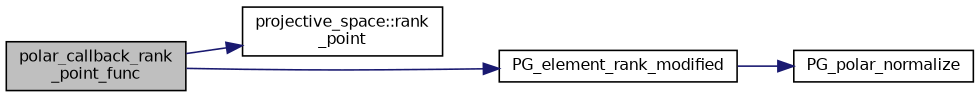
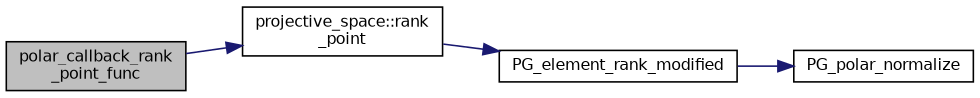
edge "polar_callback_rank _point_func" -> "PG_element_rank_modified": now "projective_space::rank _point" -> "PG_element_rank_modified"
